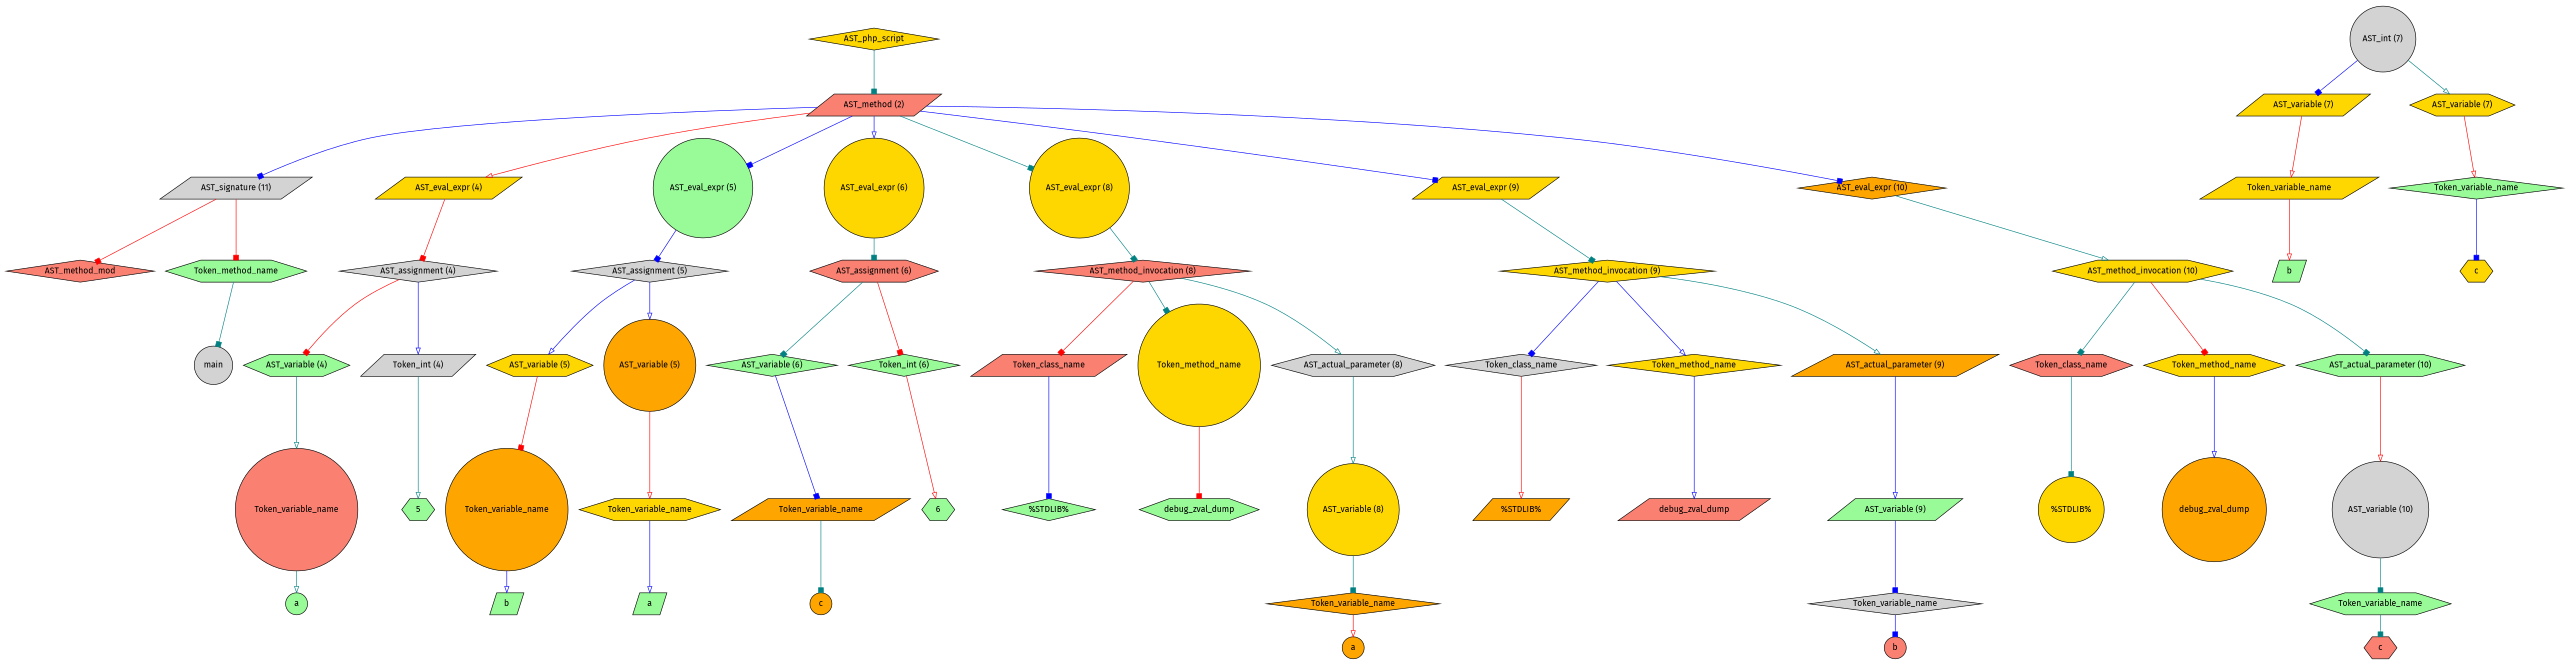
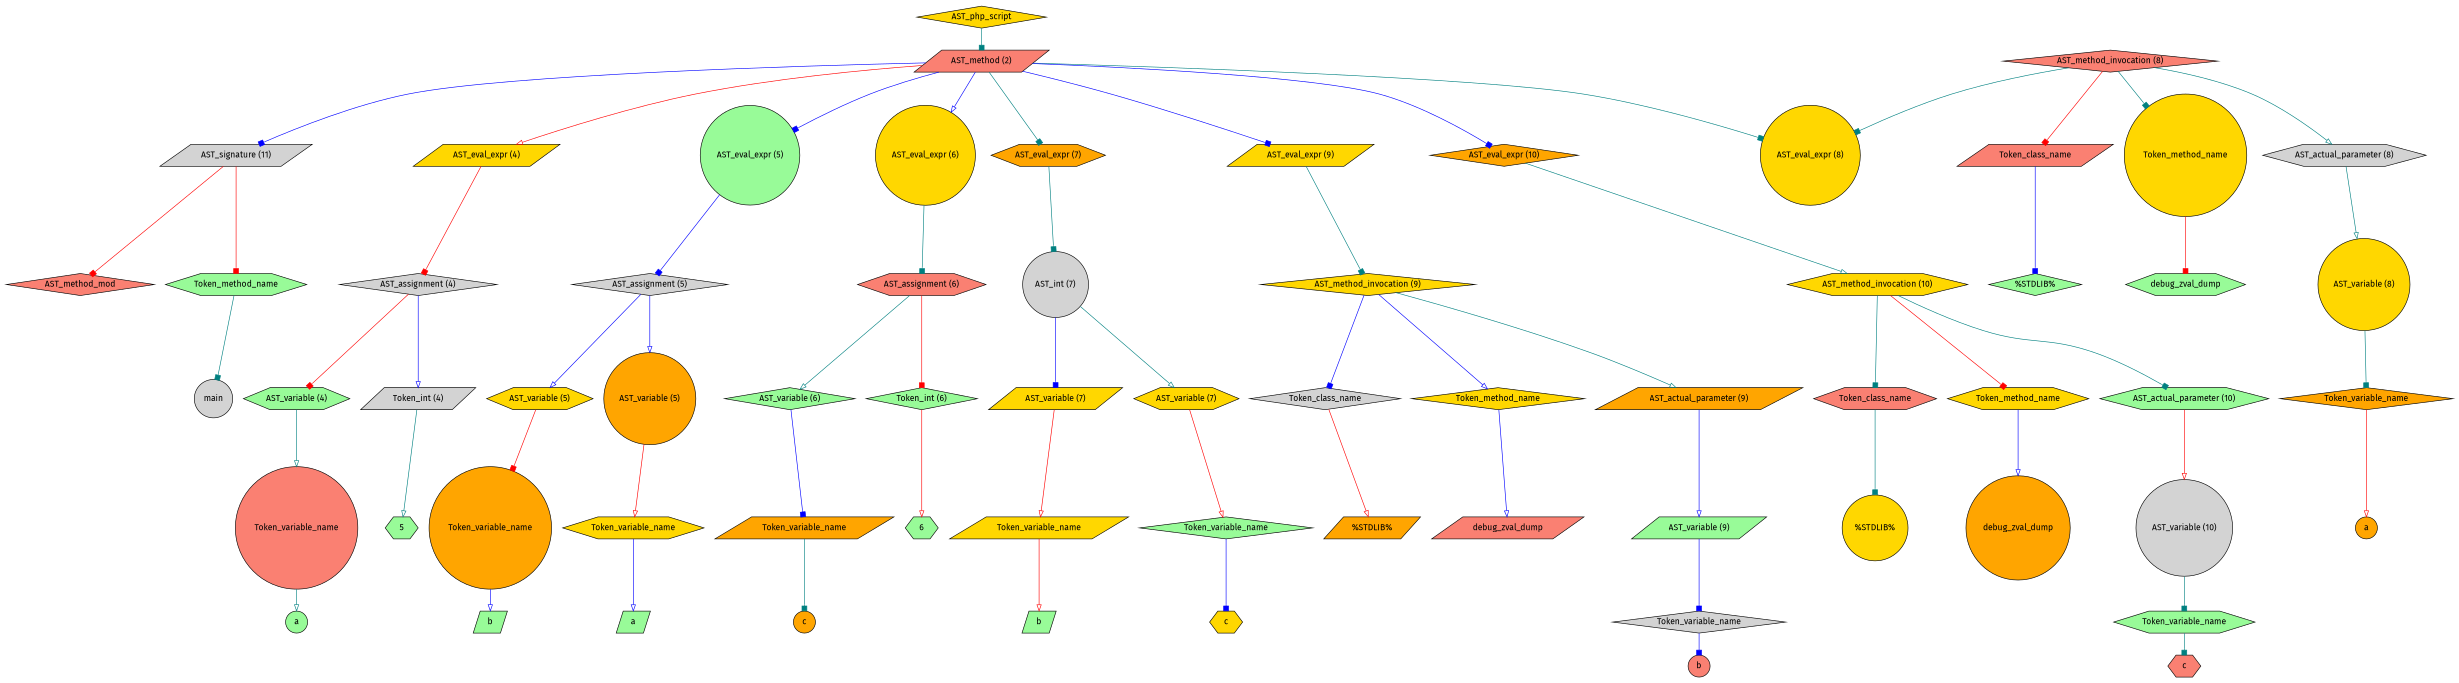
node "AST_eval_expr (7)": added
edge "AST_eval_expr (8)" -> "AST_method_invocation (8)": reversed
edge "AST_assignment (6)" -> "AST_variable (6)": arrowhead box -> onormal
